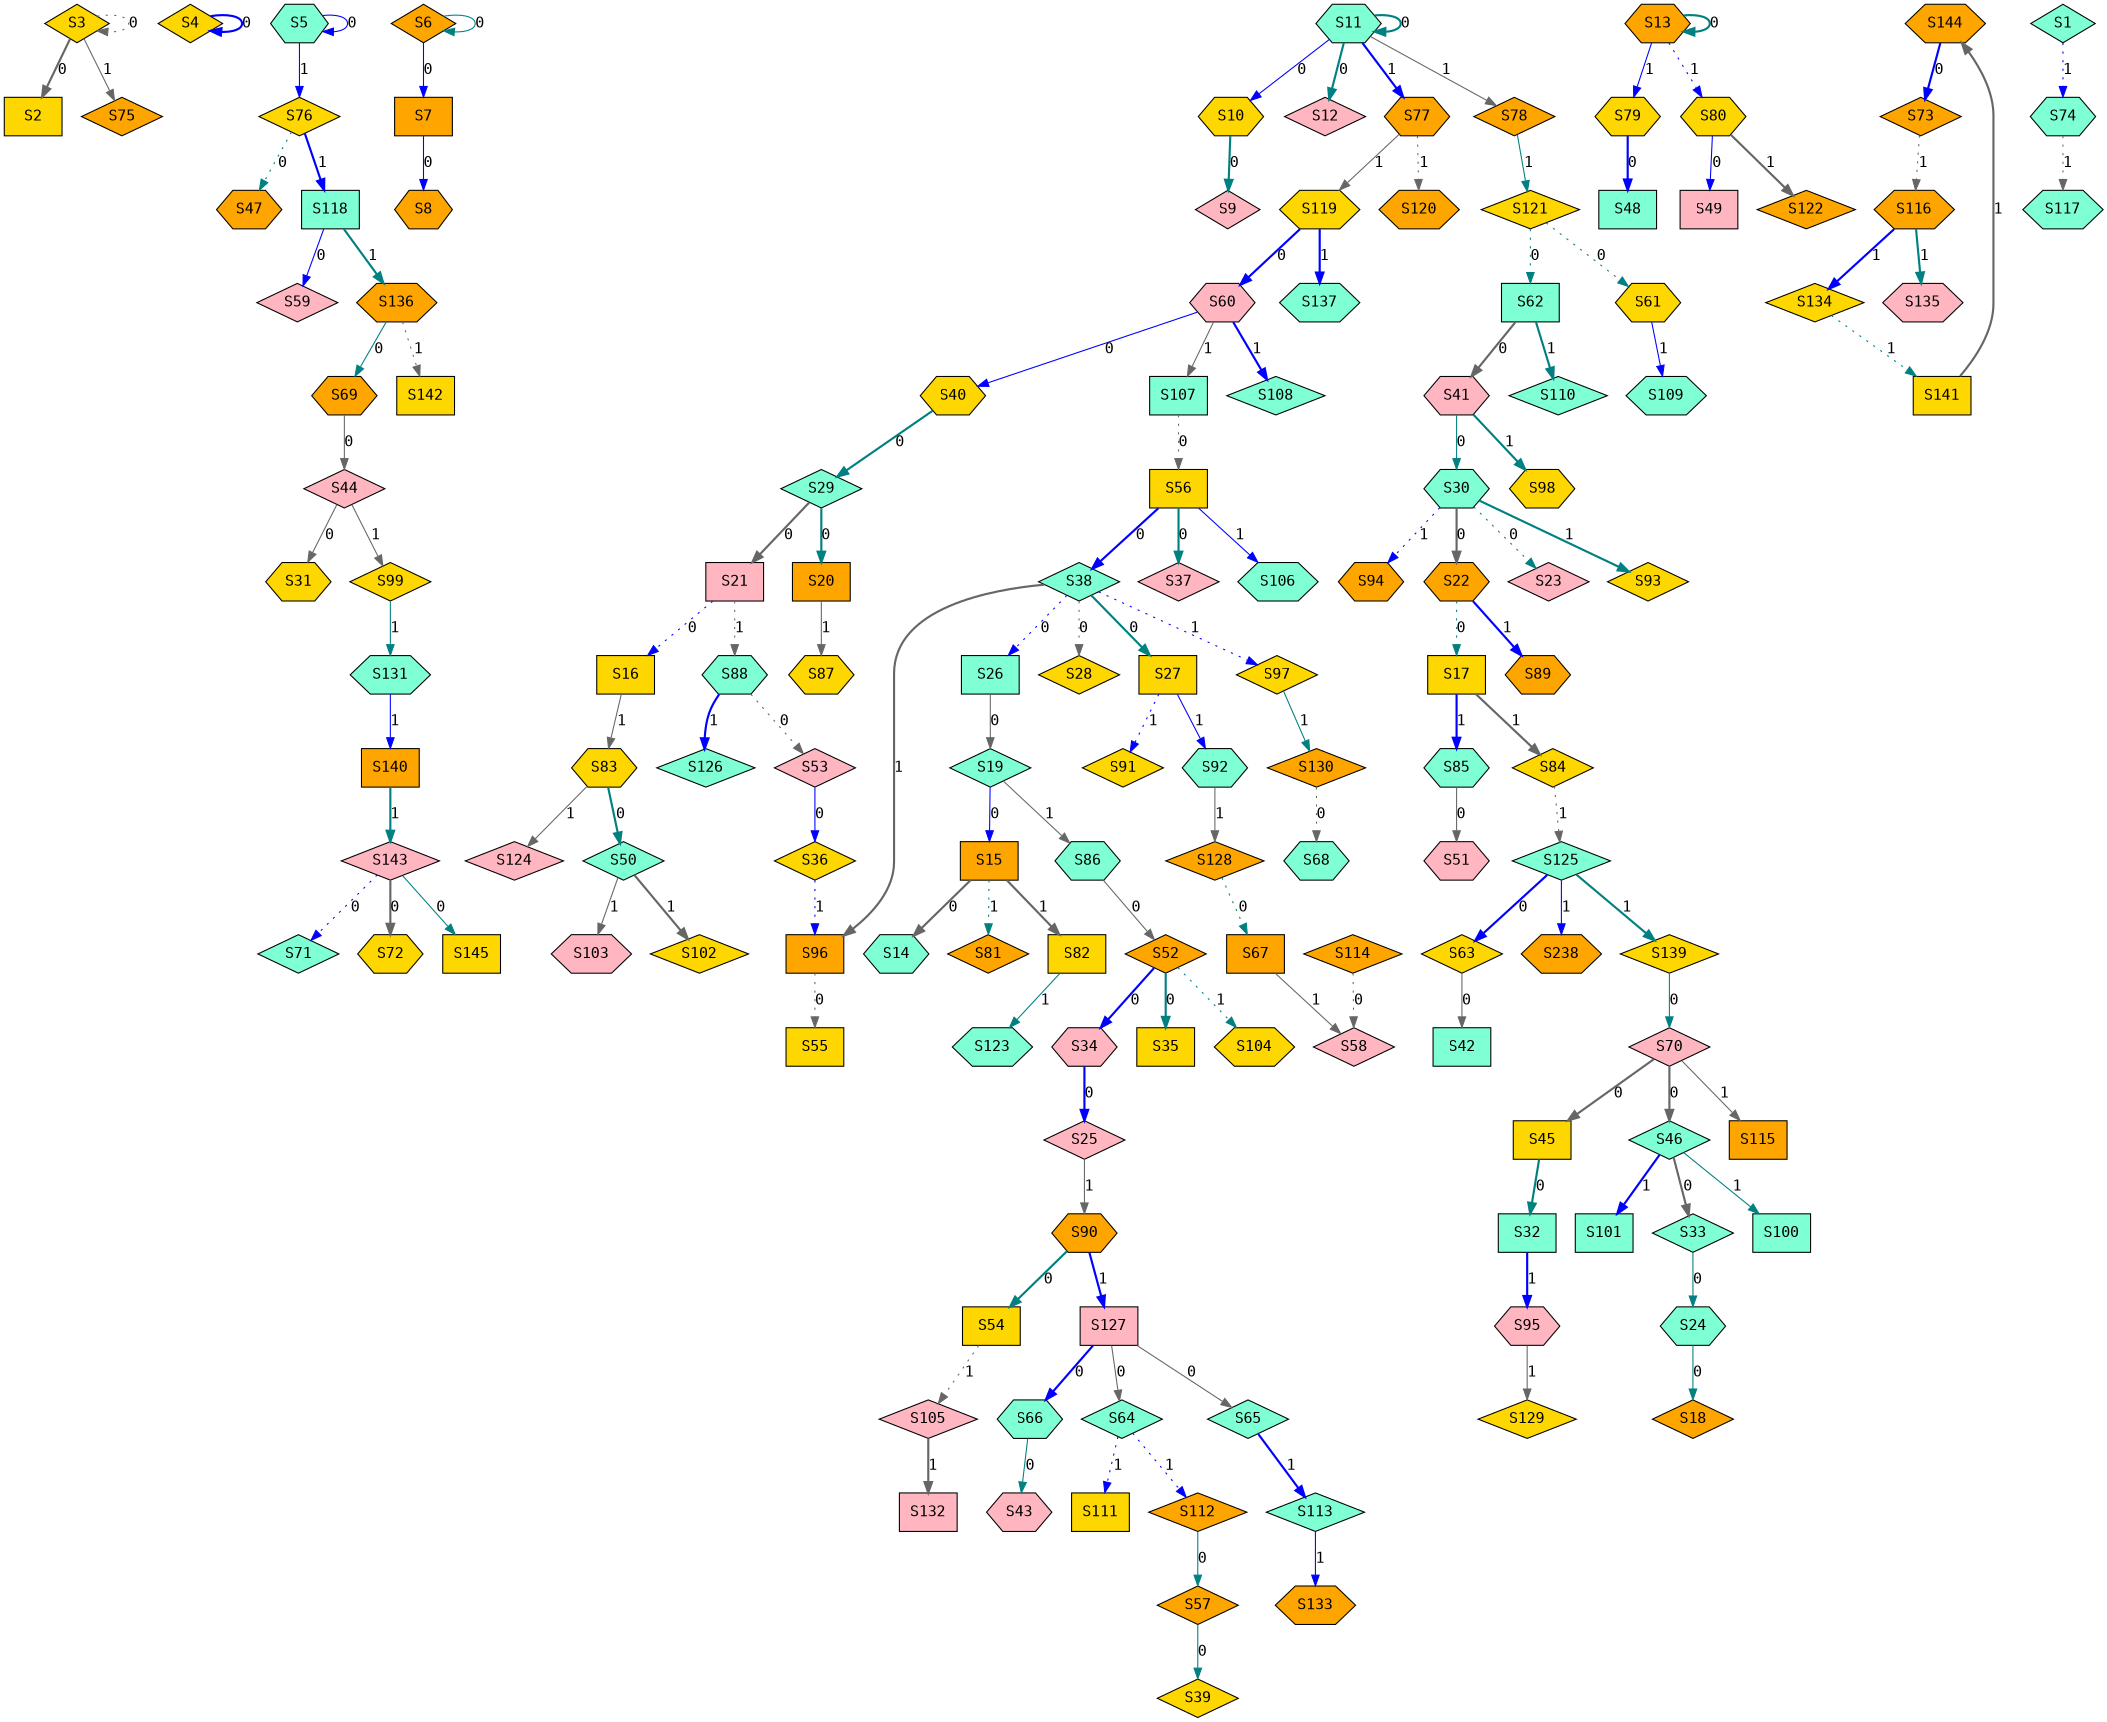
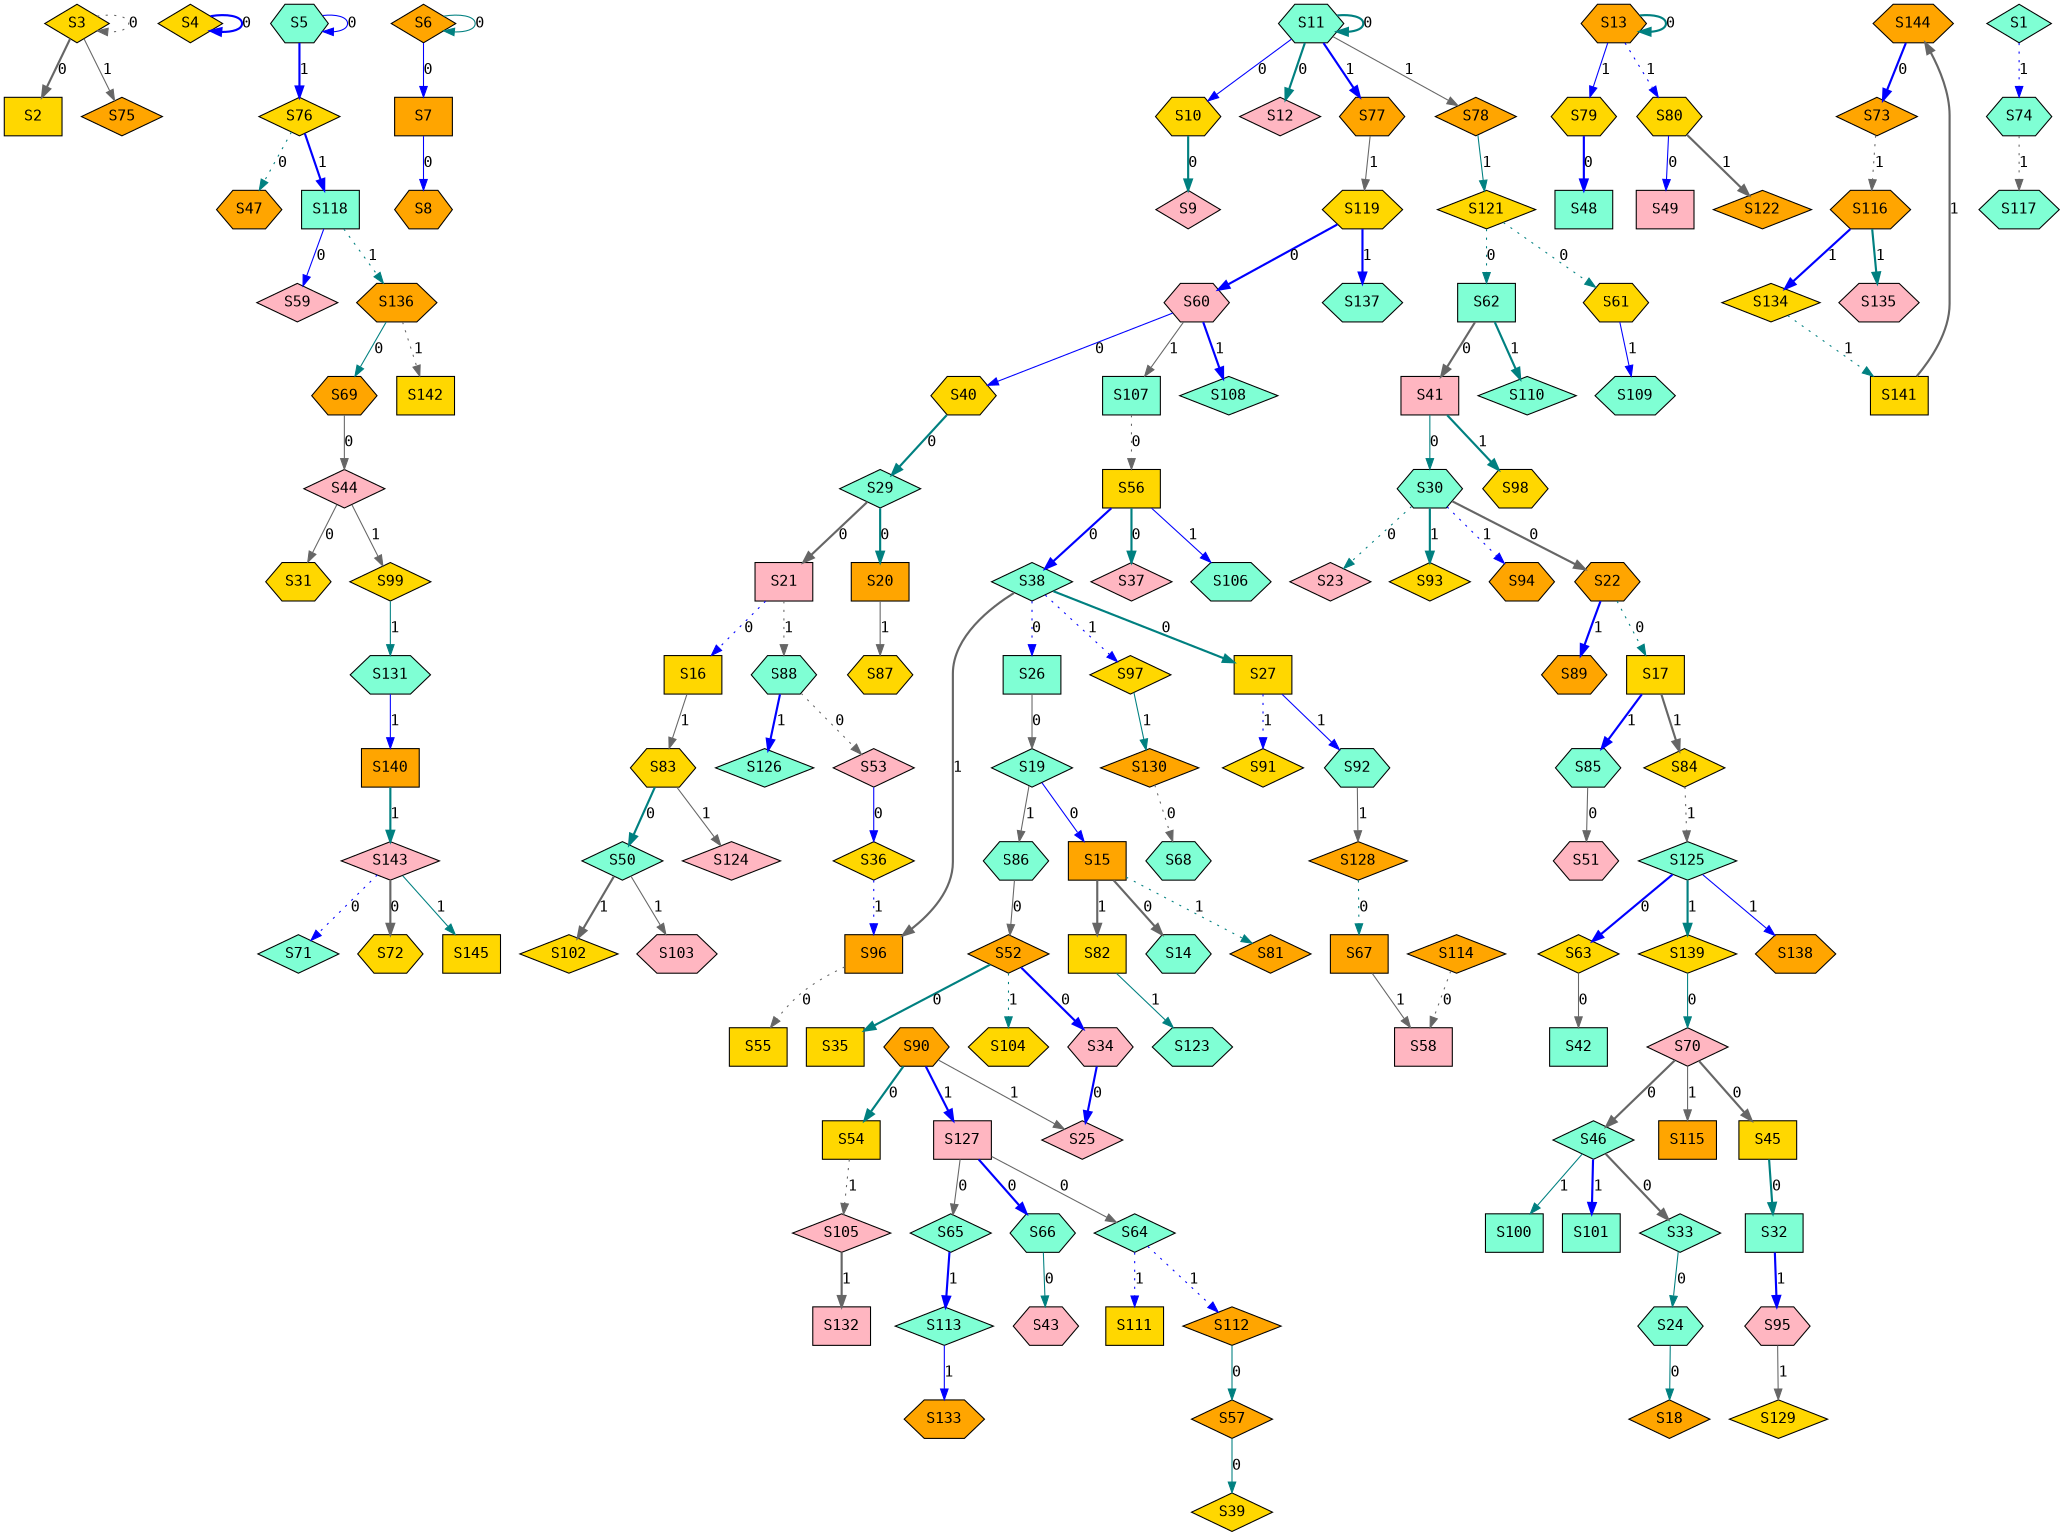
edge "S5" -> "S76": style solid -> bold
node "S120": removed
edge "S118" -> "S136": style bold -> dotted
node "S41": shape hexagon -> box
node "S28": removed
edge "S143" -> "S145": label "0" -> "1"
node "S238": label "S238" -> "S138"
node "S58": shape diamond -> box
edge "S25" -> "S90": reversed
